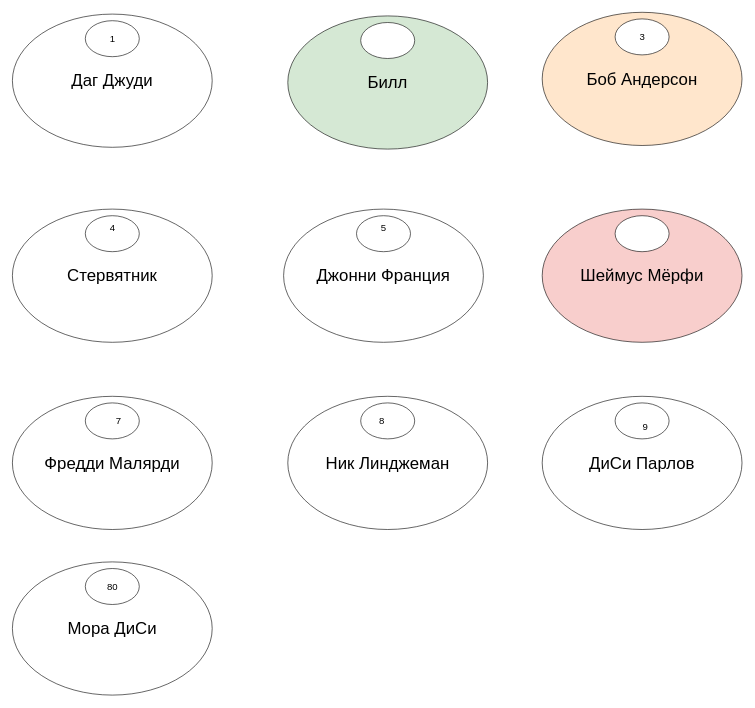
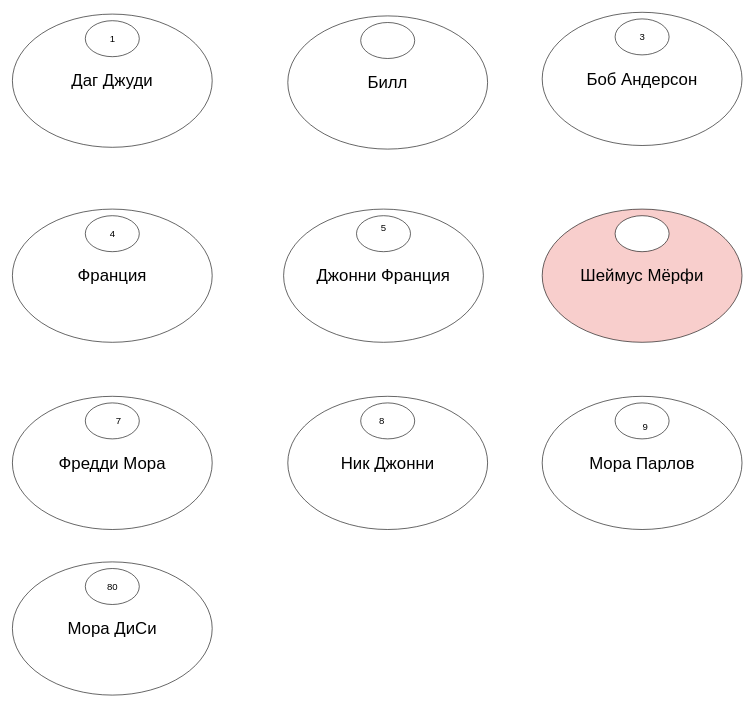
node "Боб Андерсон": fillcolor #ffe6cc -> #ffffff
node "Билл": fillcolor #d5e8d4 -> #ffffff
node "4": moved (112, 228) -> (112, 234)
node "Стервятник": label "Стервятник" -> "Франция"
node "Фредди Малярди": label "Фредди Малярди" -> "Фредди Мора"
node "Ник Линджеман": label "Ник Линджеман" -> "Ник Джонни"
node "ДиСи Парлов": label "ДиСи Парлов" -> "Мора Парлов"
